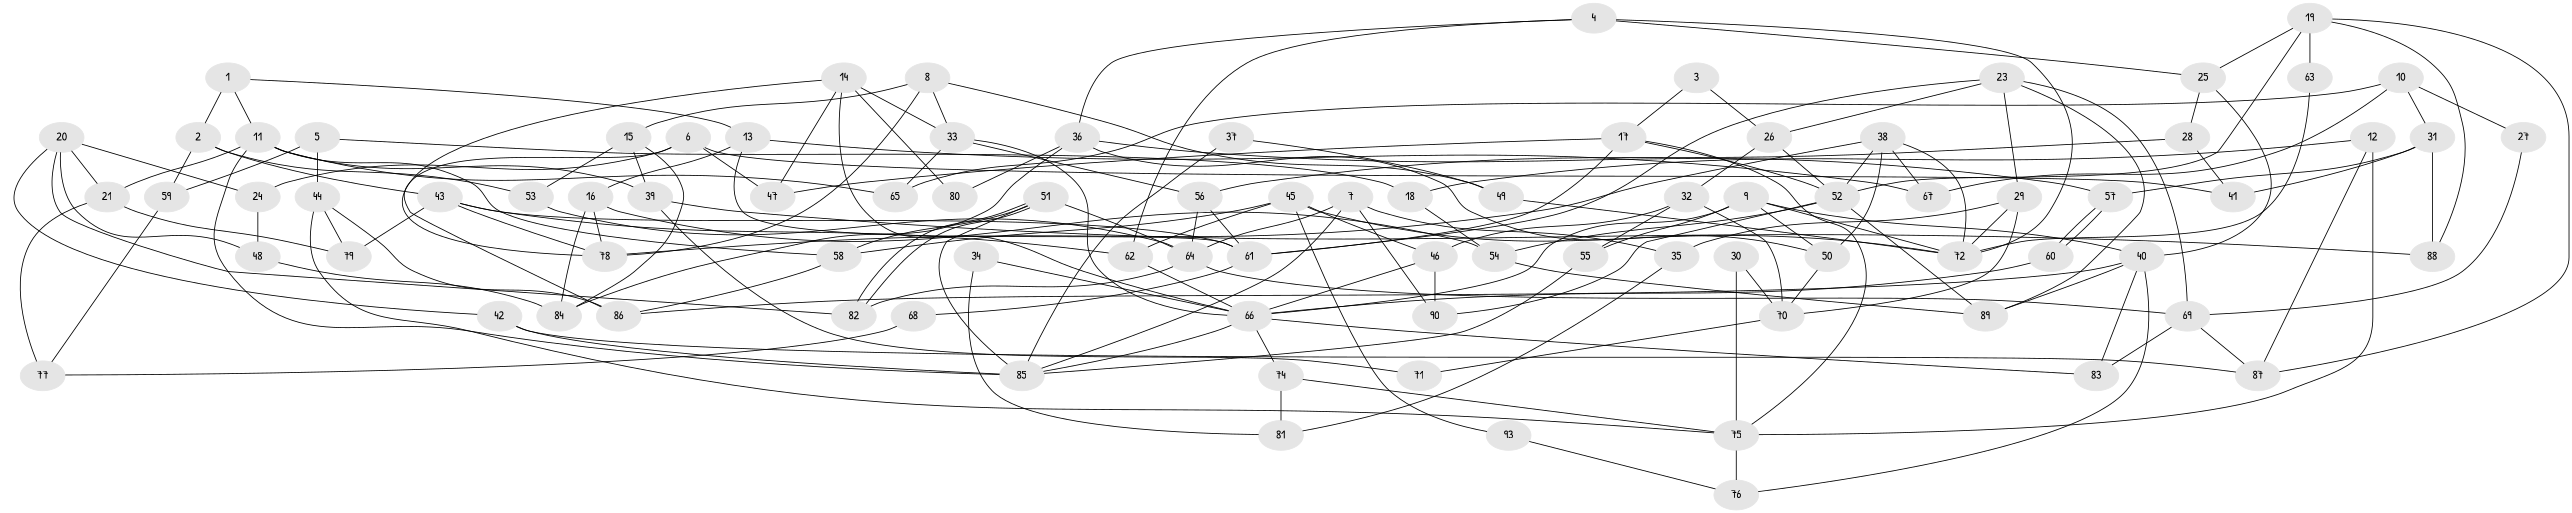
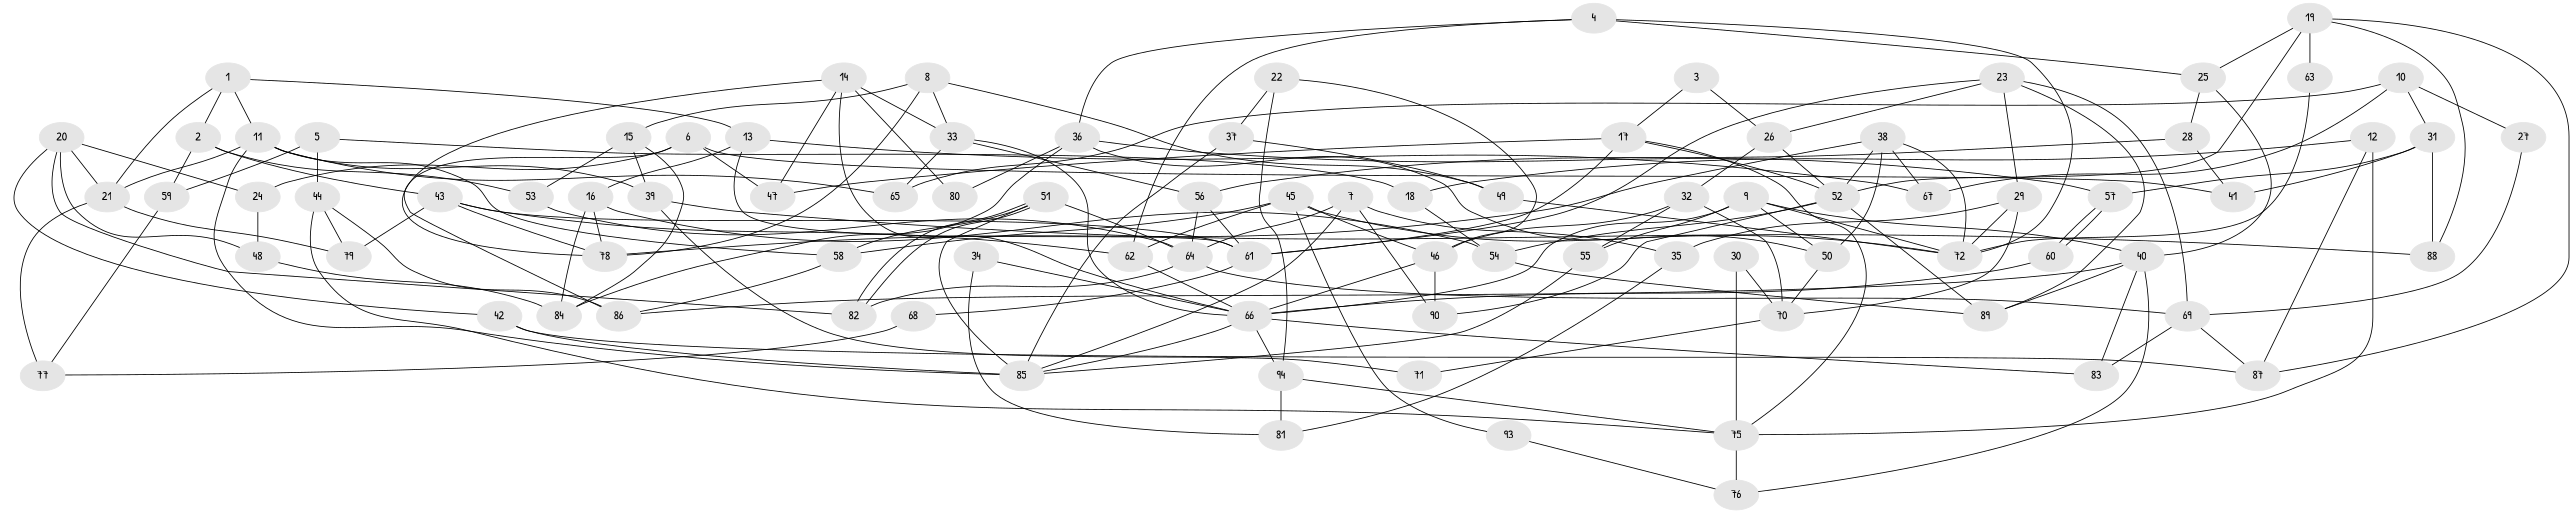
node "22": added
edge "1" -- "21": added
node "74": label "74" -> "94"
